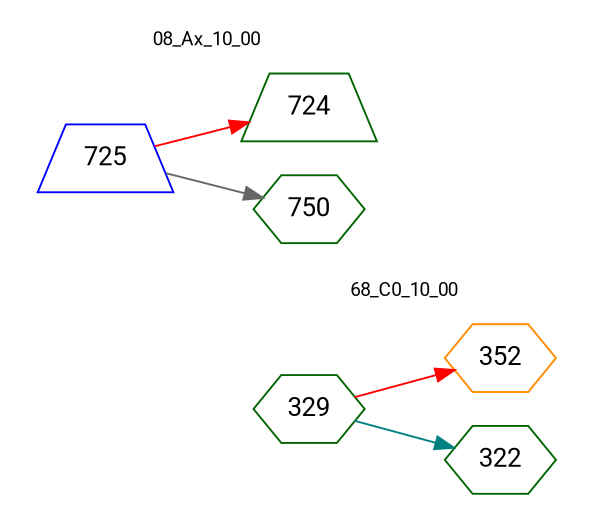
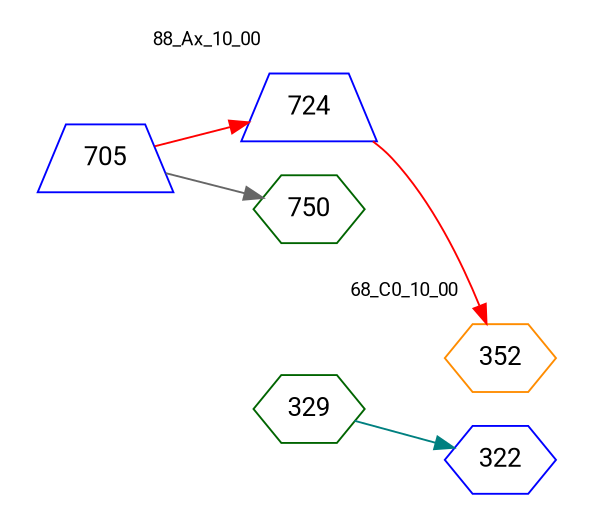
cluster "08_Ax_10_00": label "08_Ax_10_00" -> "88_Ax_10_00"
node "724": color darkgreen -> blue
node "725": label "725" -> "705"
edge "329" -> "352": now "724" -> "352"
node "322": color darkgreen -> blue
